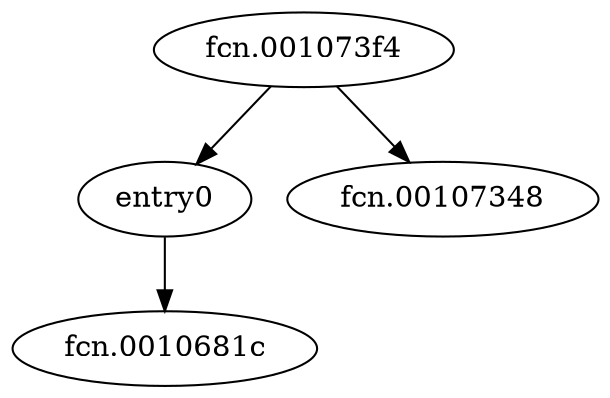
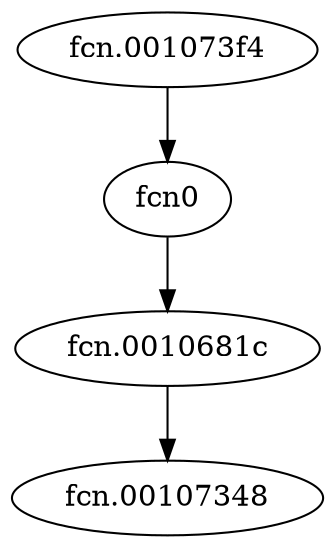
edge "fcn.001073f4" -> "fcn.00107348": now "fcn.0010681c" -> "fcn.00107348"
node "entry0": label "entry0" -> "fcn0"
